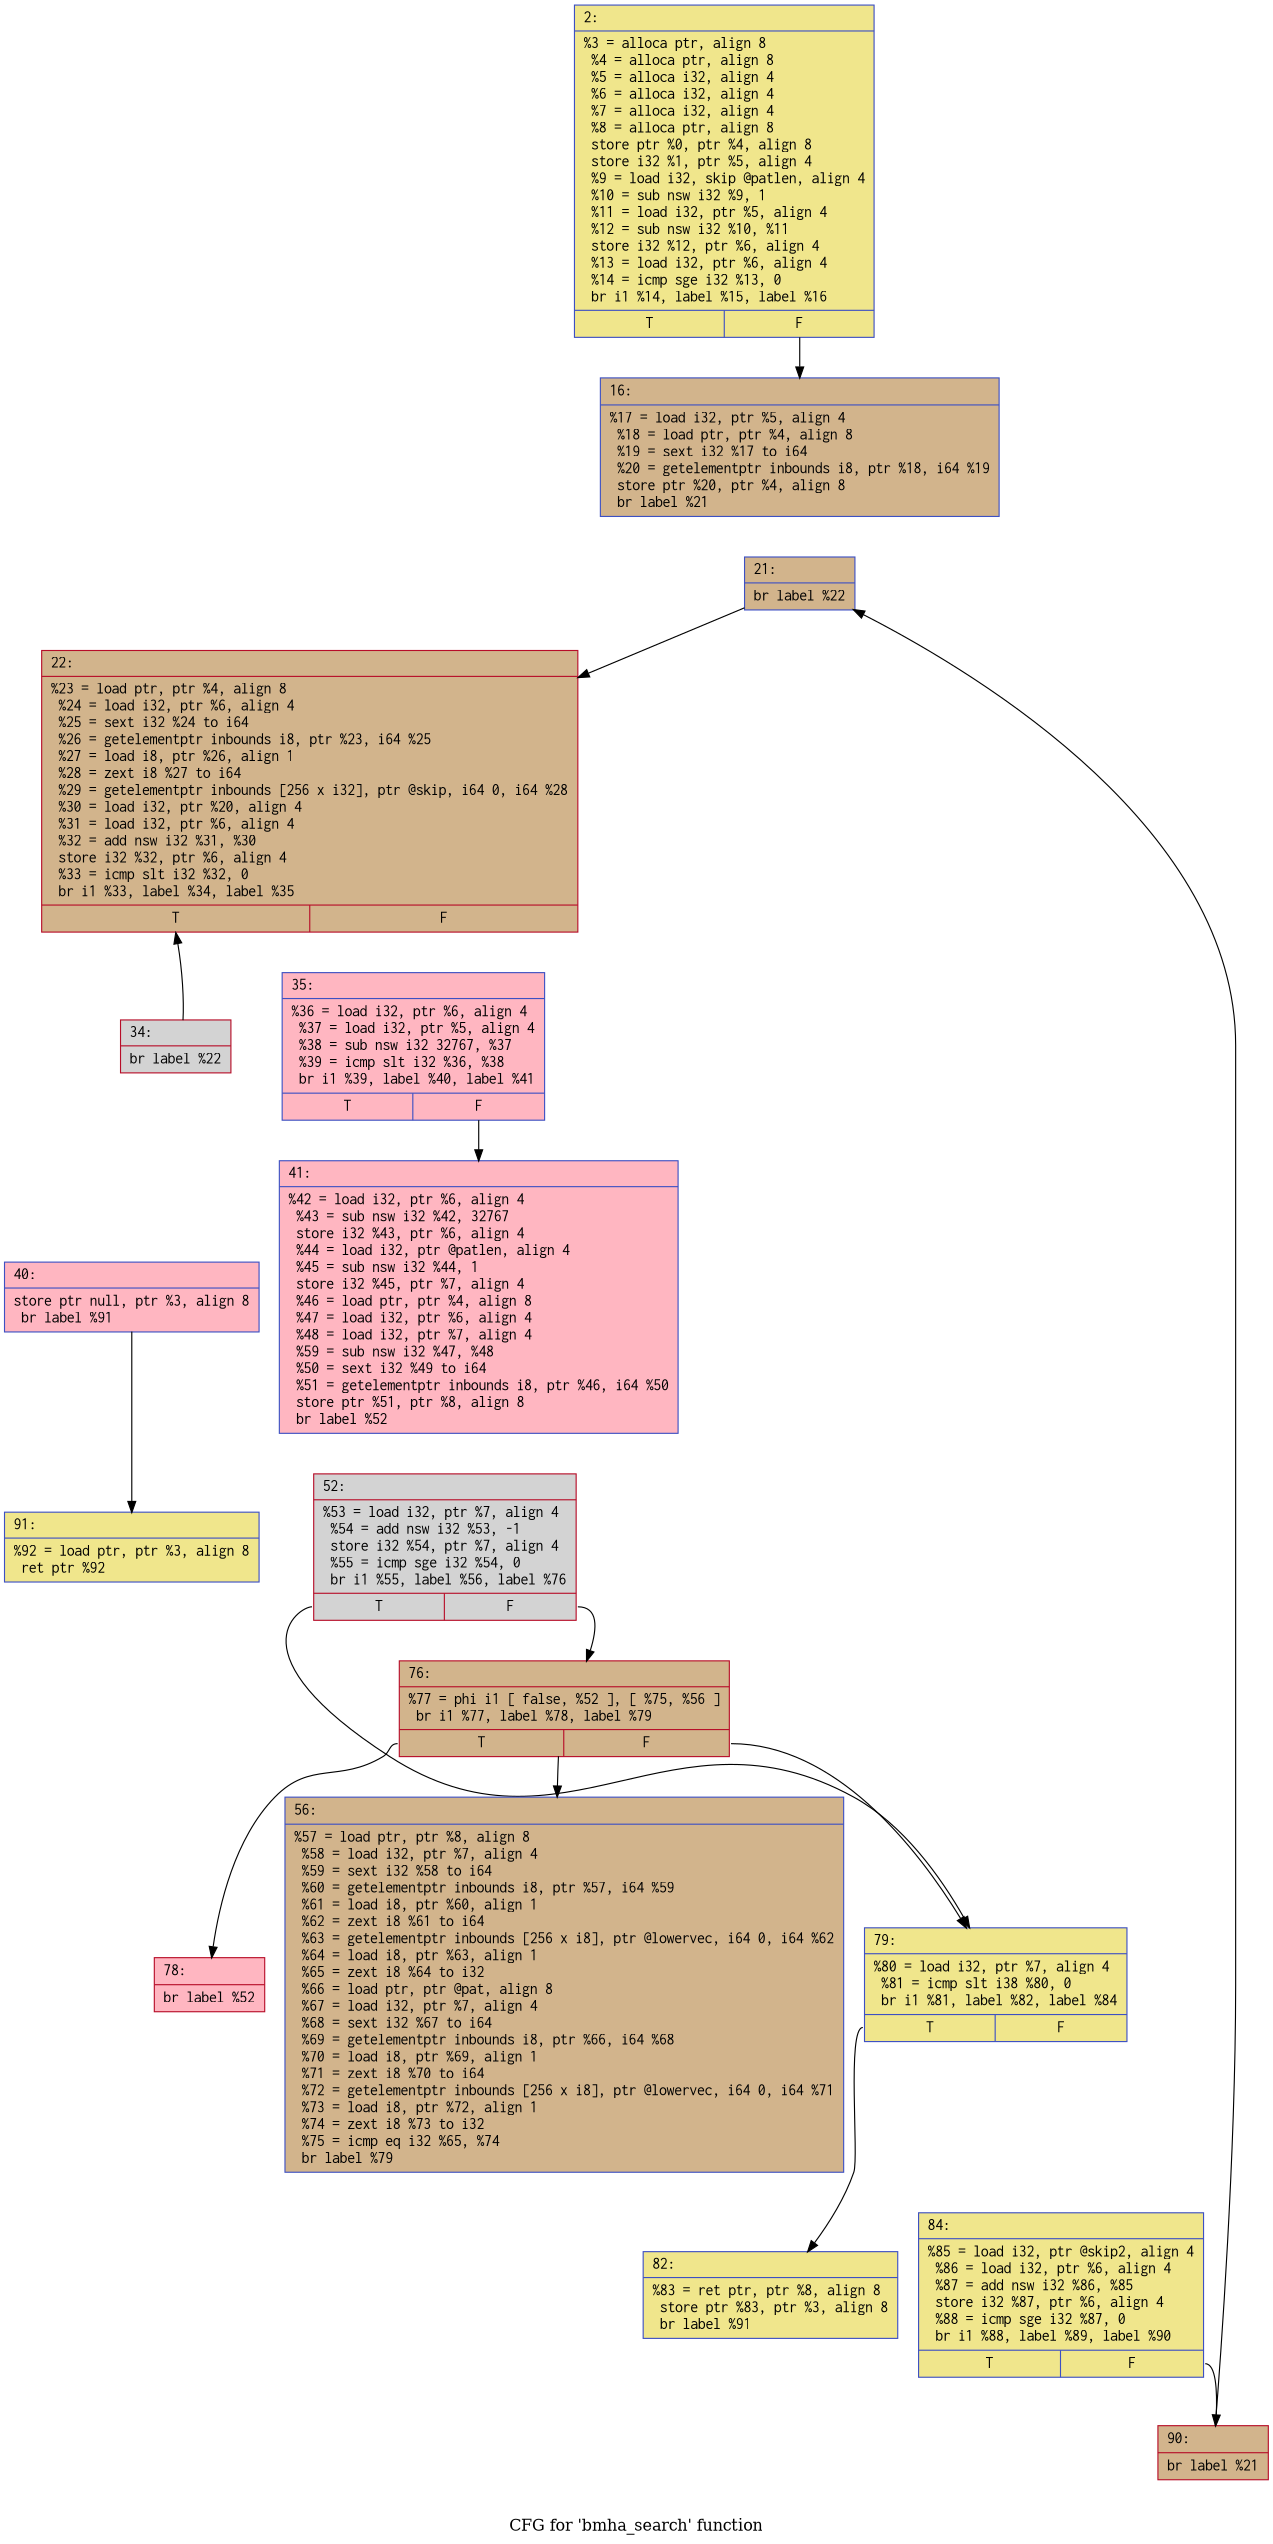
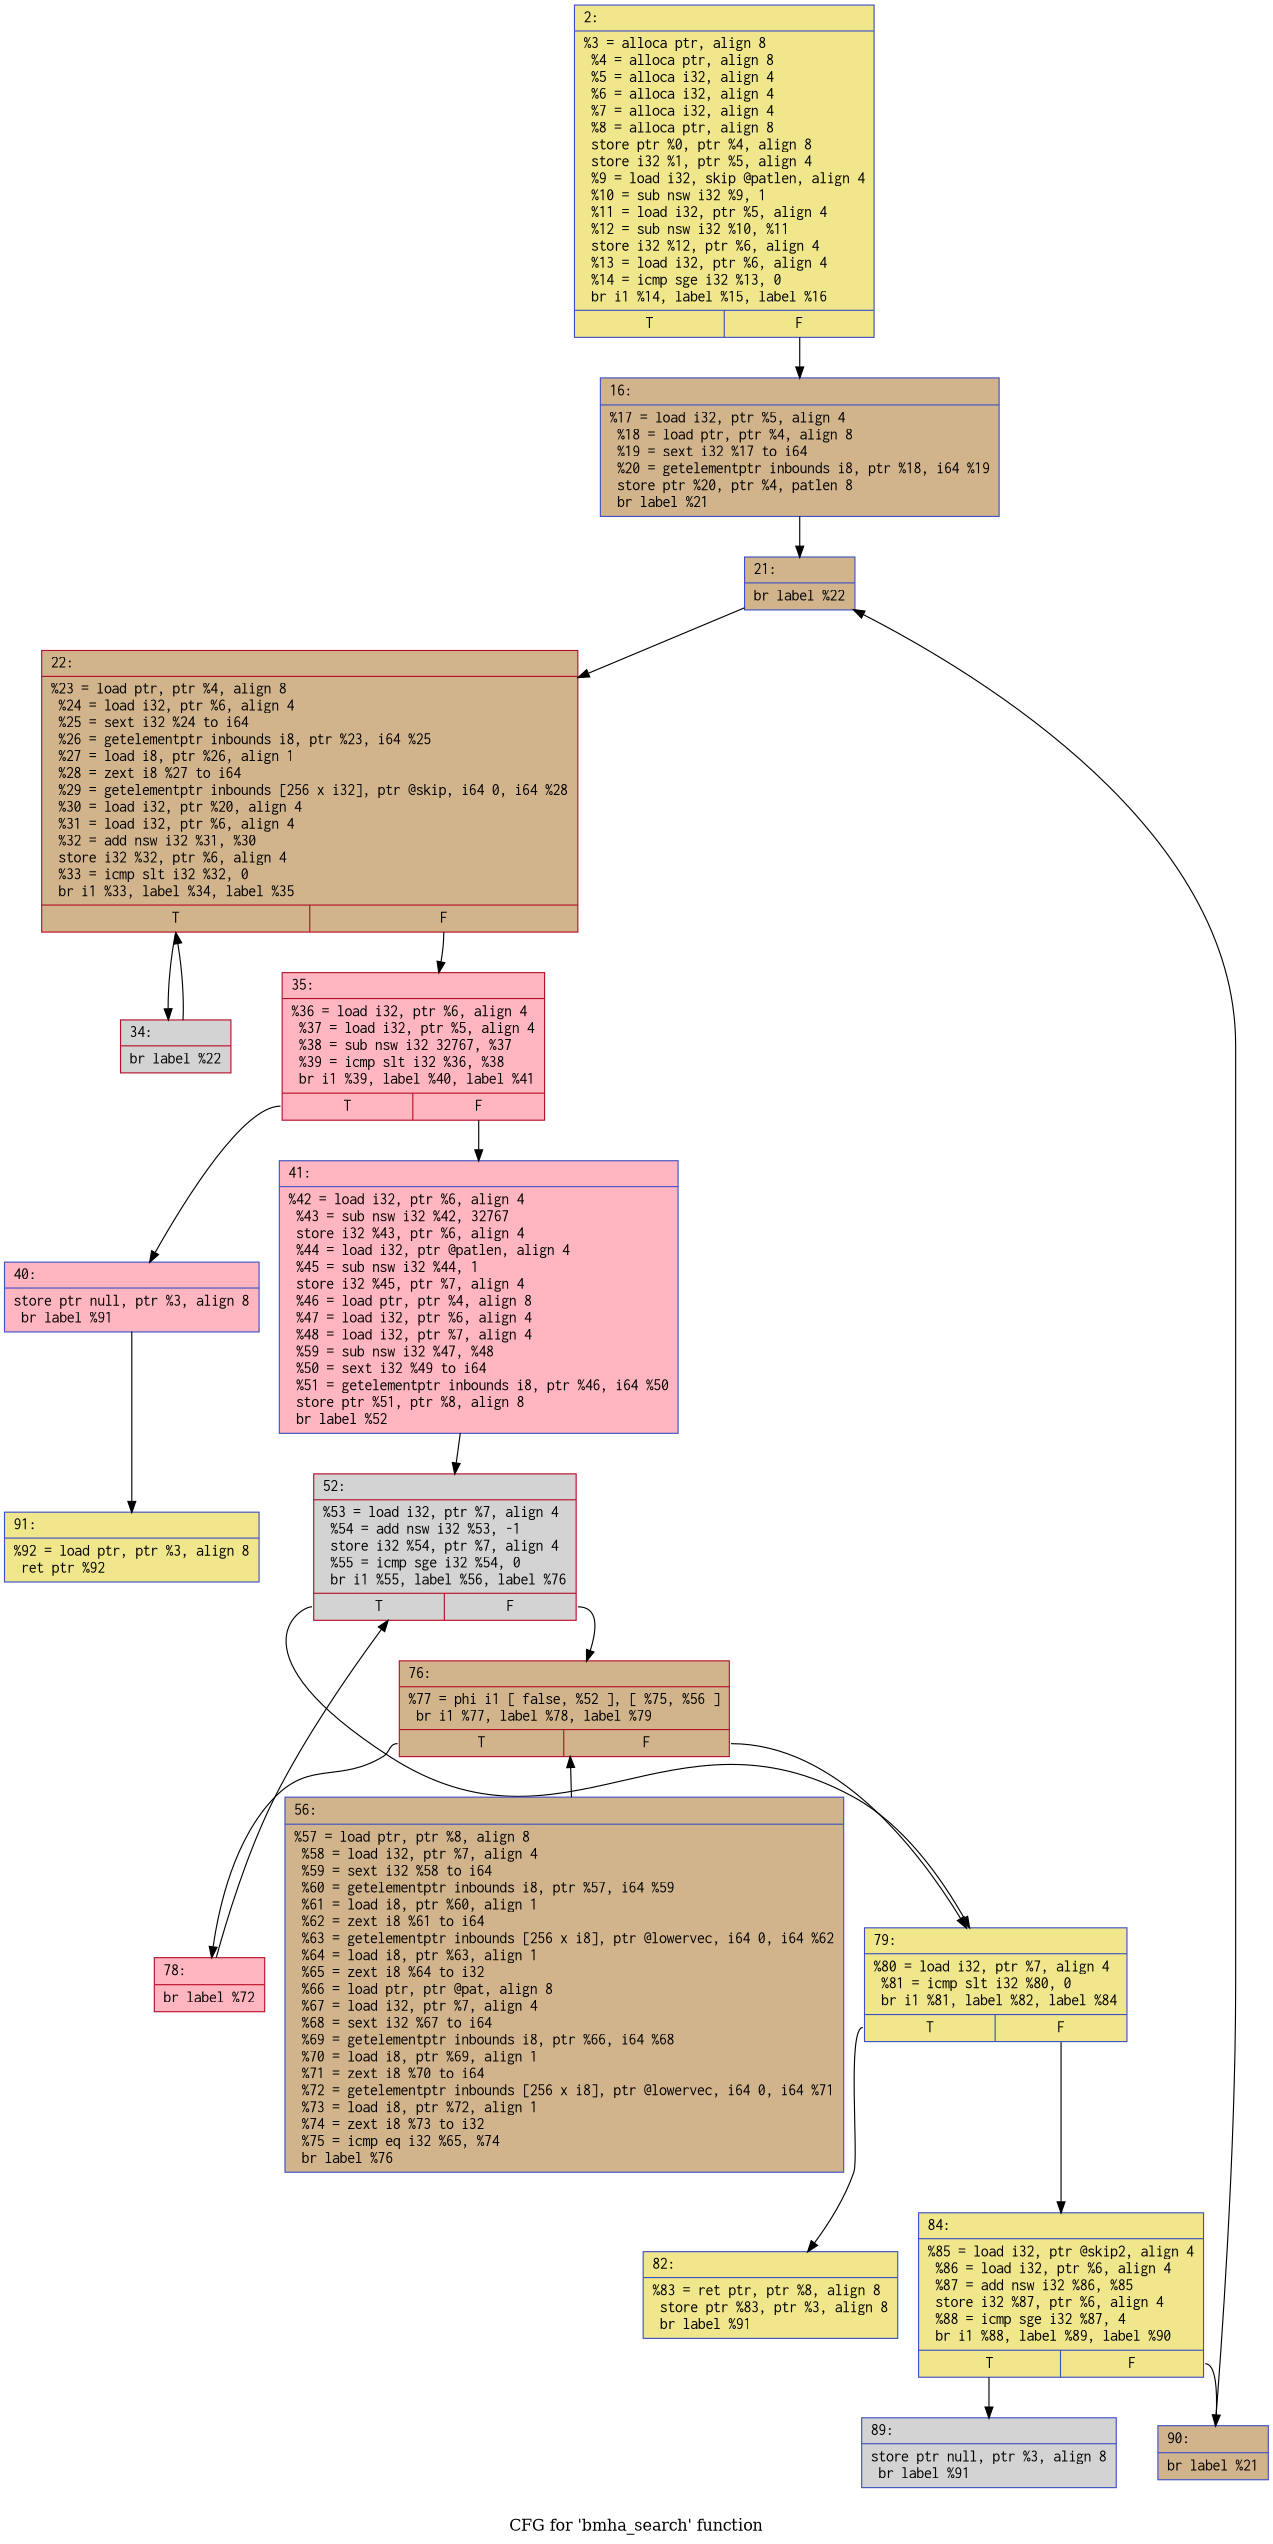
node "16:": text "store ptr %20, ptr %4, align 8" -> "store ptr %20, ptr %4, patlen 8"
edge "16:" -> "21:": added
edge "22:" -> "35:": added
edge "22:" -> "34:": added
node "35:": color #3d50c3ff -> #b70d28ff
edge "35:" -> "40:": added
edge "41:" -> "52:": added
edge "76:" -> "56:": reversed
edge "78:" -> "52:": added
node "79:": text "%81 = icmp slt i38 %80, 0" -> "%81 = icmp slt i32 %80, 0"
node "78:": text "br label %52" -> "br label %72"
edge "79:" -> "84:": added
node "56:": text "br label %79" -> "br label %76"
node "84:": text "%88 = icmp sge i32 %87, 0" -> "%88 = icmp sge i32 %87, 4"
node "89:": added
node "90:": color #b70d28ff -> #3d50c3ff
